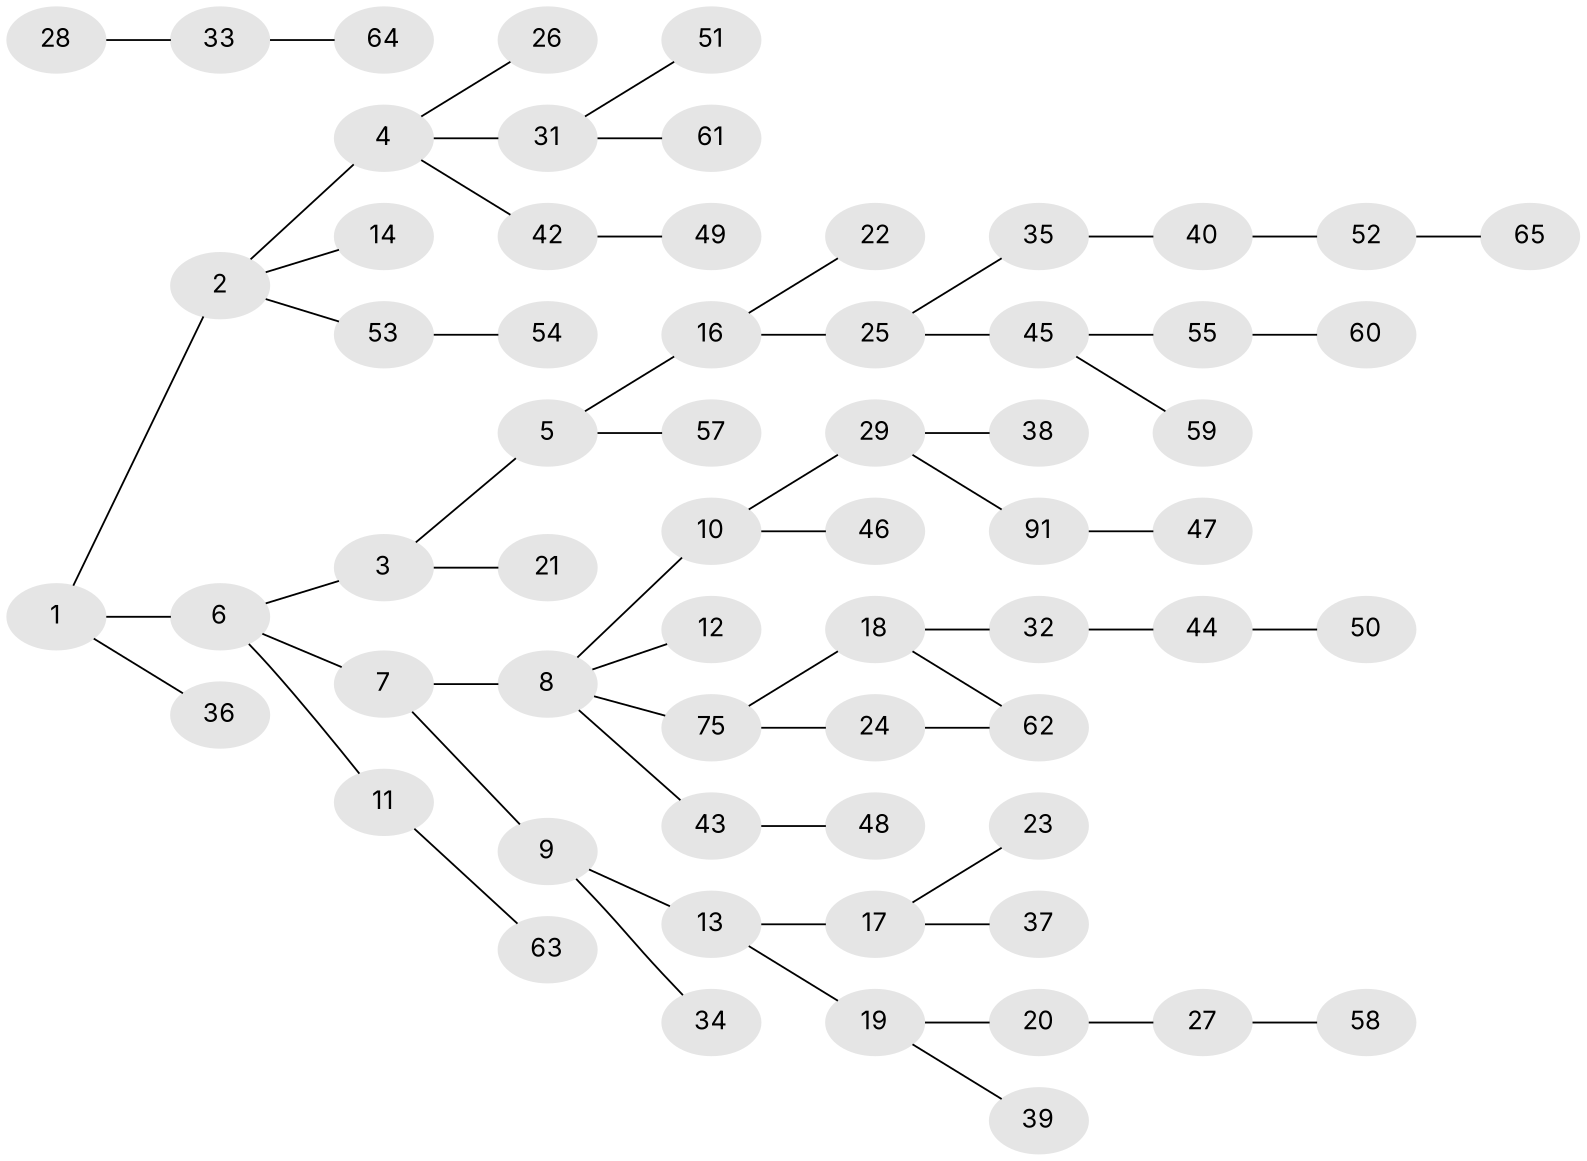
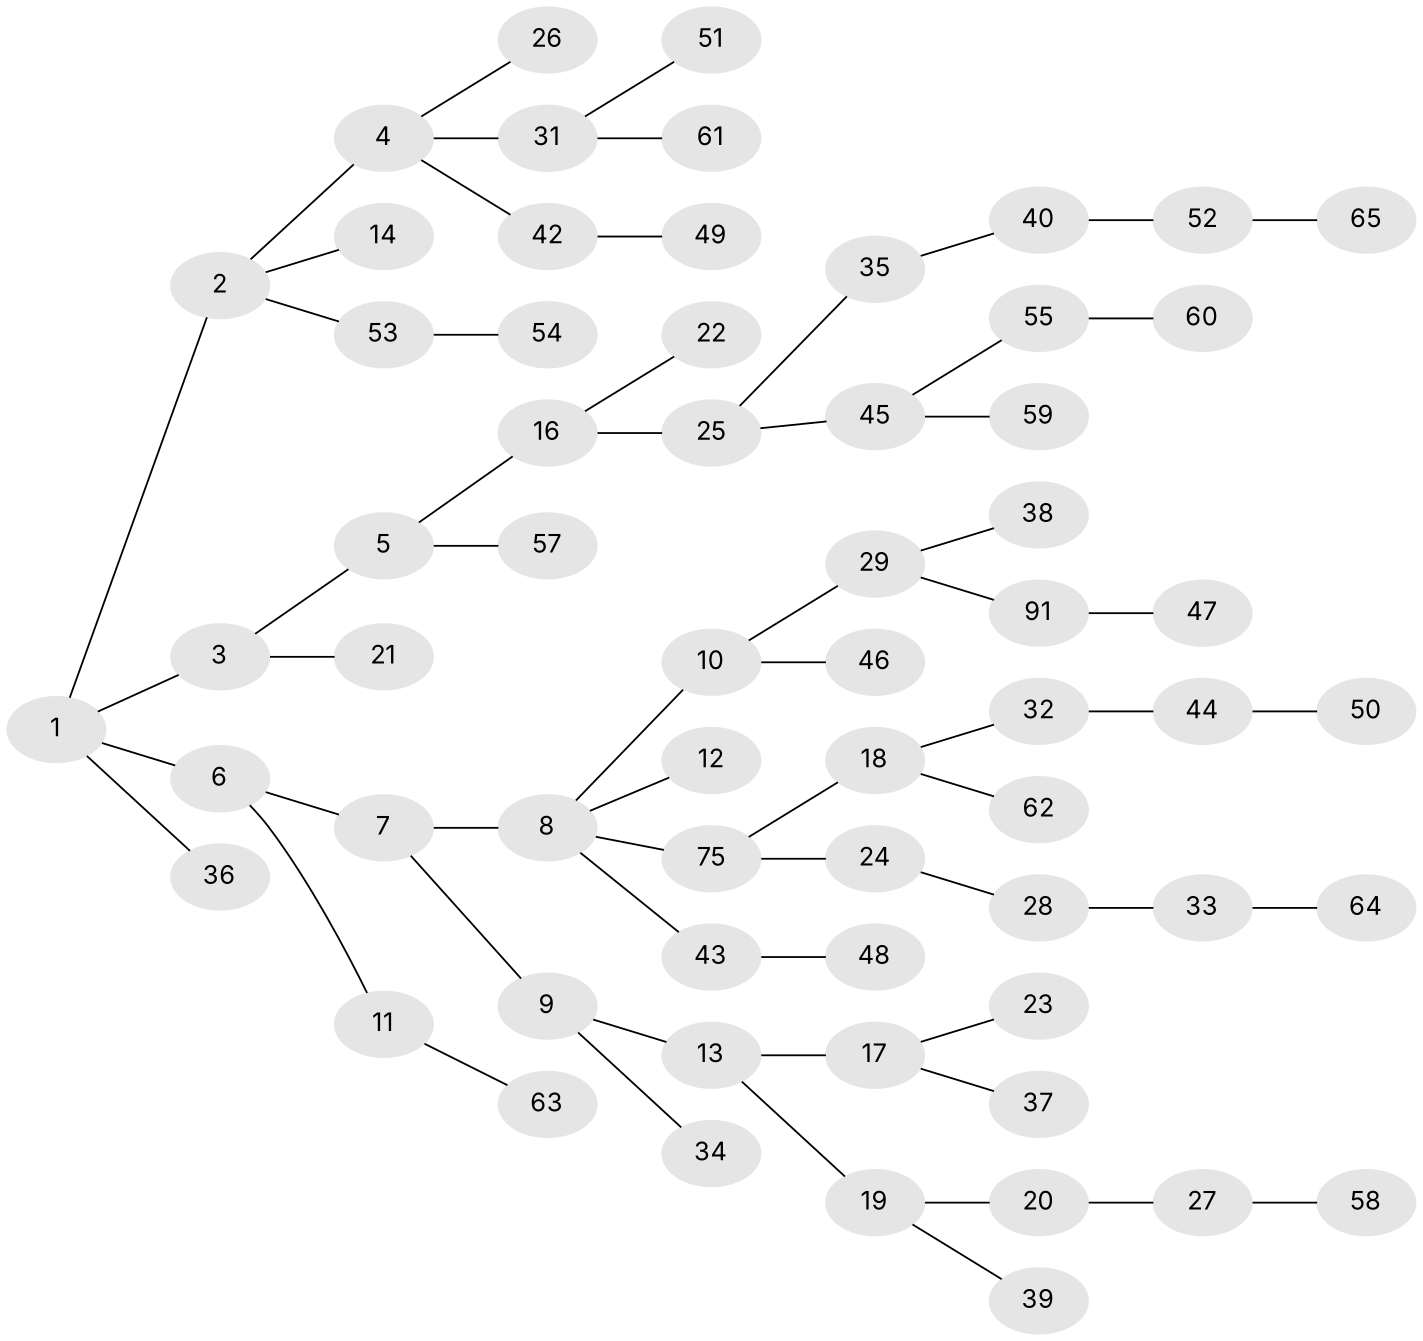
edge "3" -- "6": now "3" -- "1"
edge "24" -- "62": now "24" -- "28"
